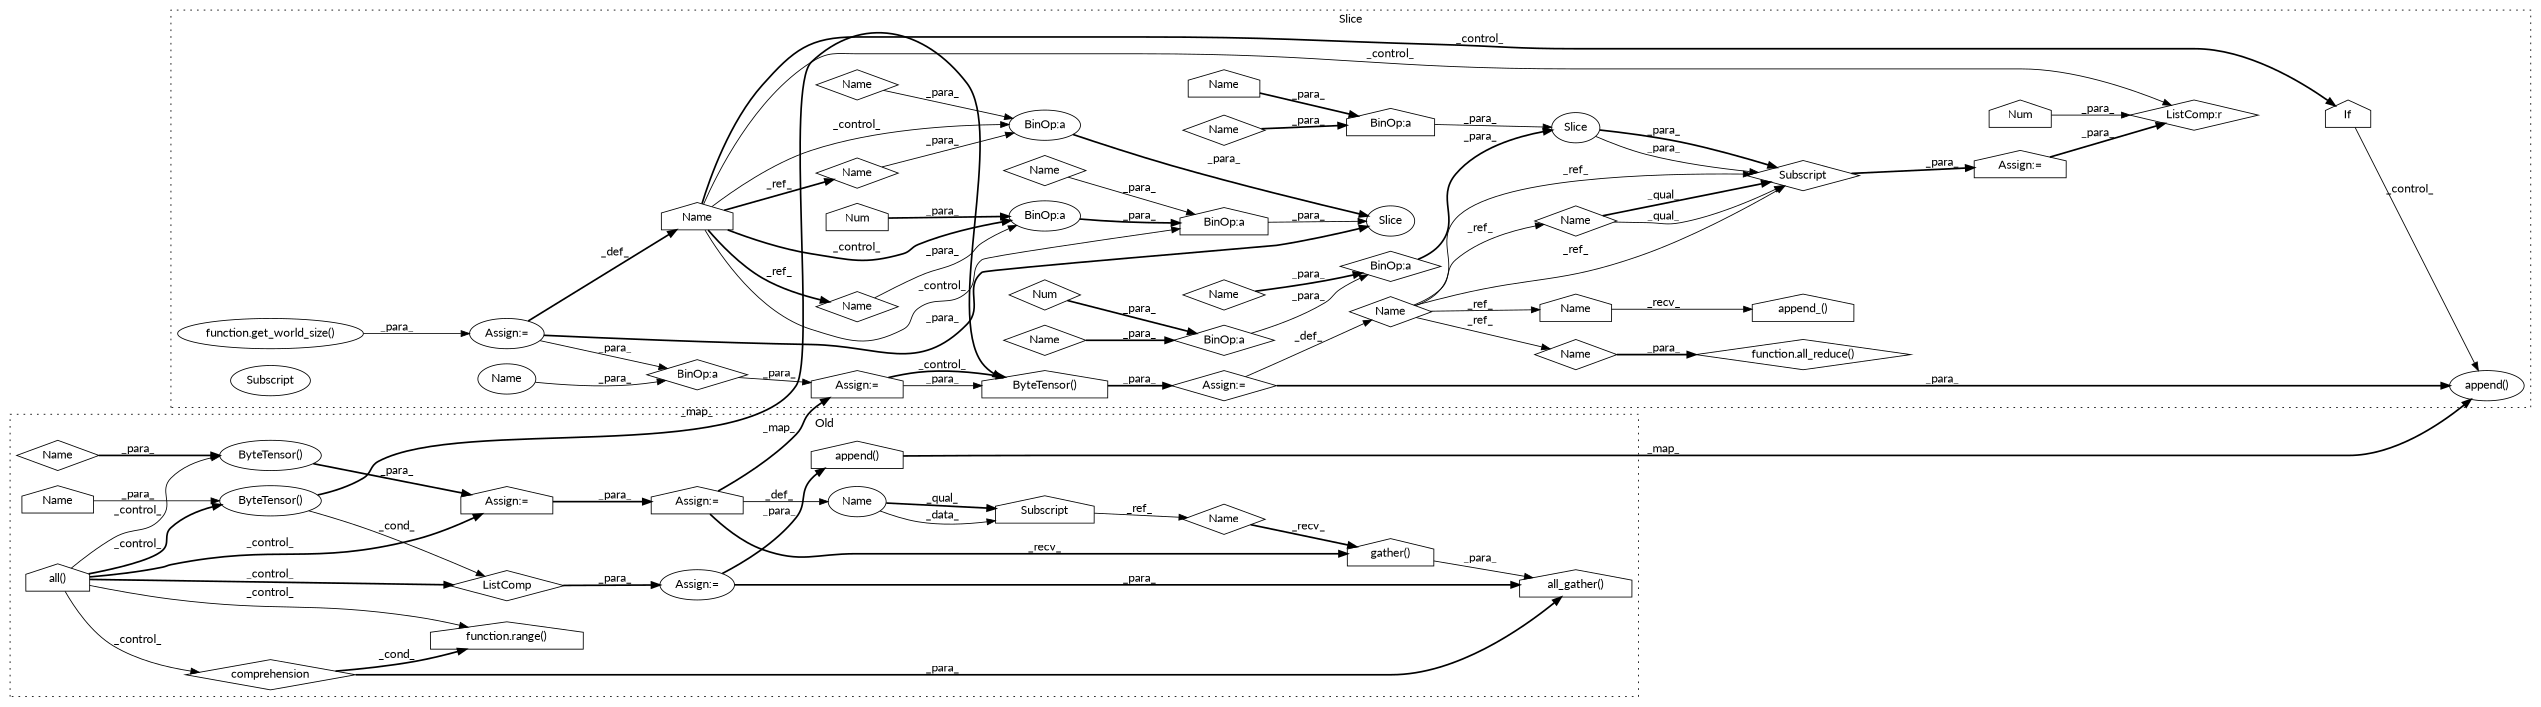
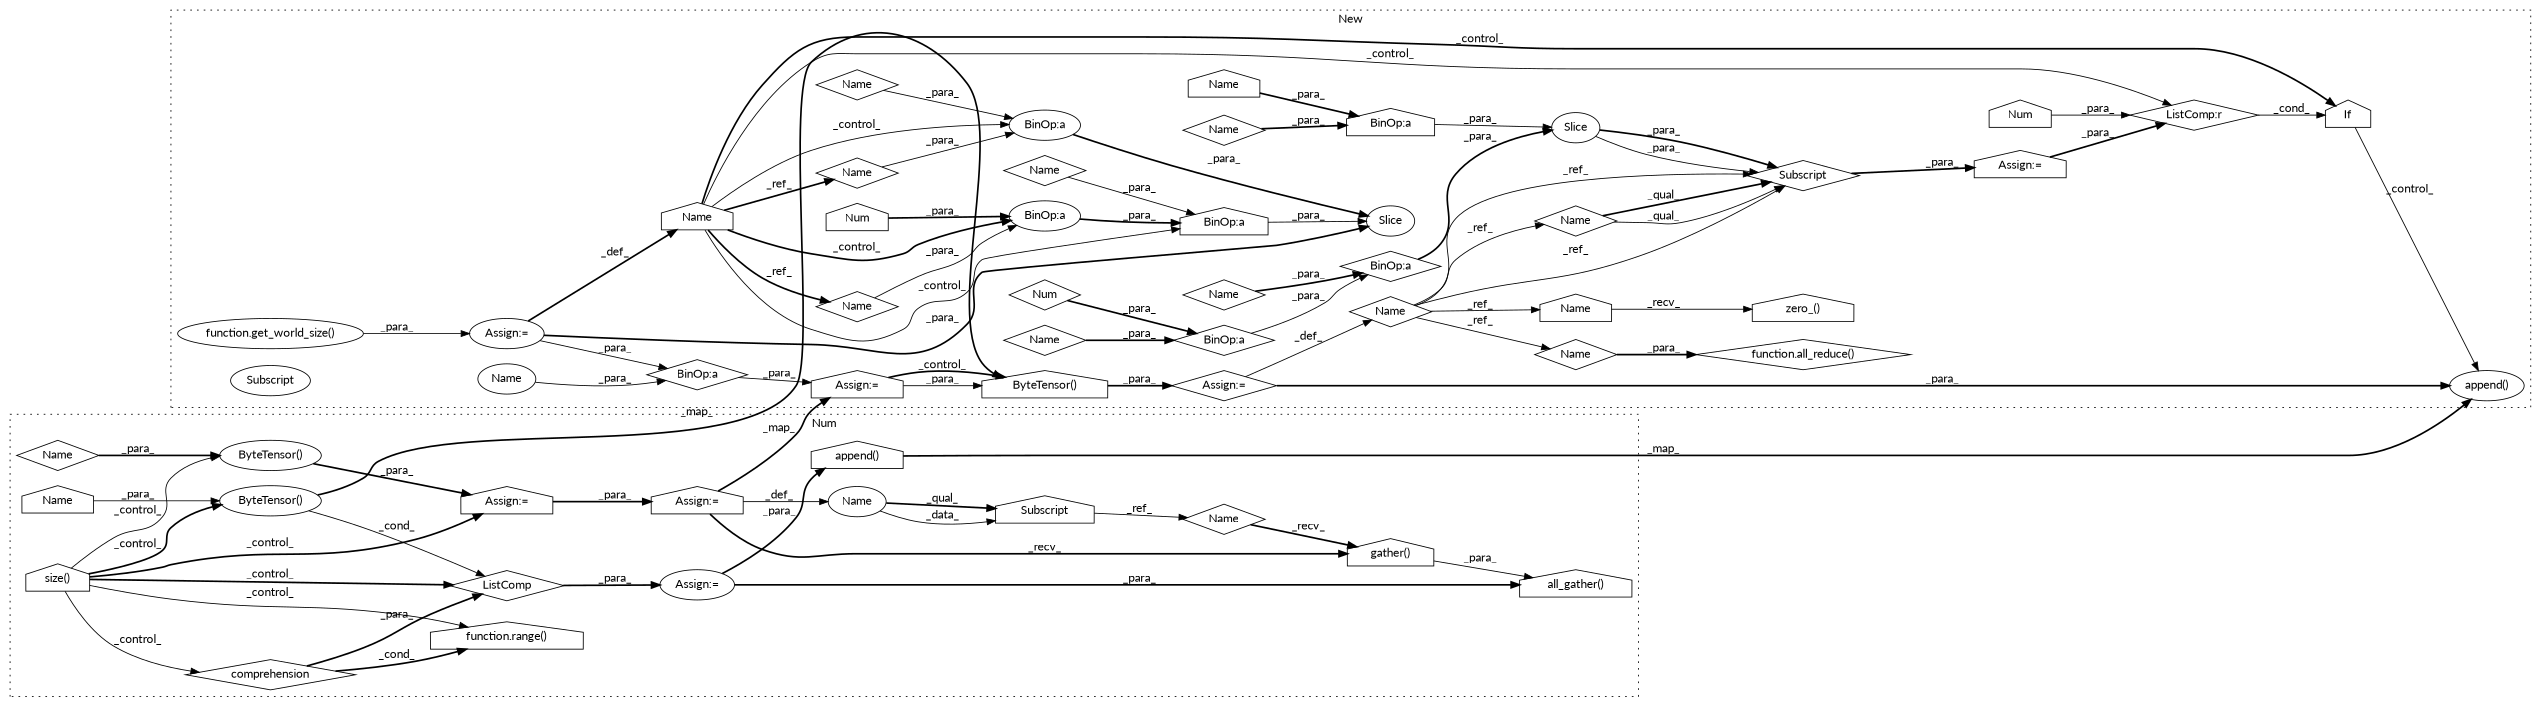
cluster "Slice": label "Slice" -> "New"
edge "ListComp:r" -> "If": added, label "_cond_"
node "append_()": label "append_()" -> "zero_()"
cluster "Old": label "Old" -> "Num"
node "all()": label "all()" -> "size()"
edge "comprehension" -> "all_gather()": now "comprehension" -> "ListComp"
